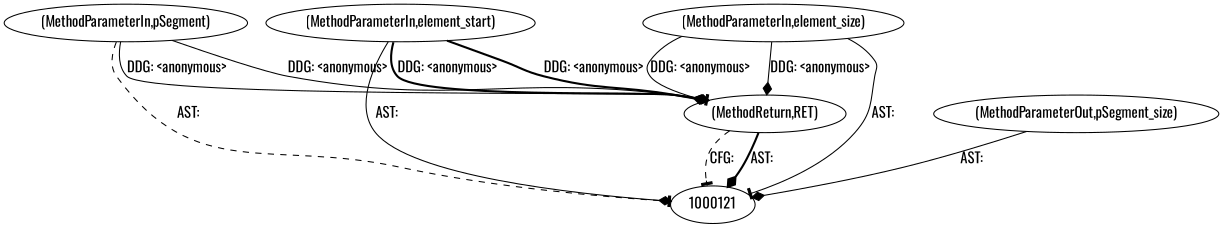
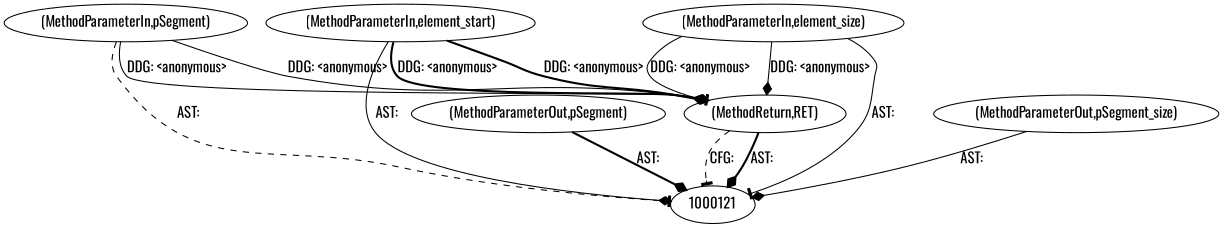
node "(MethodParameterOut,pSegment)": added
